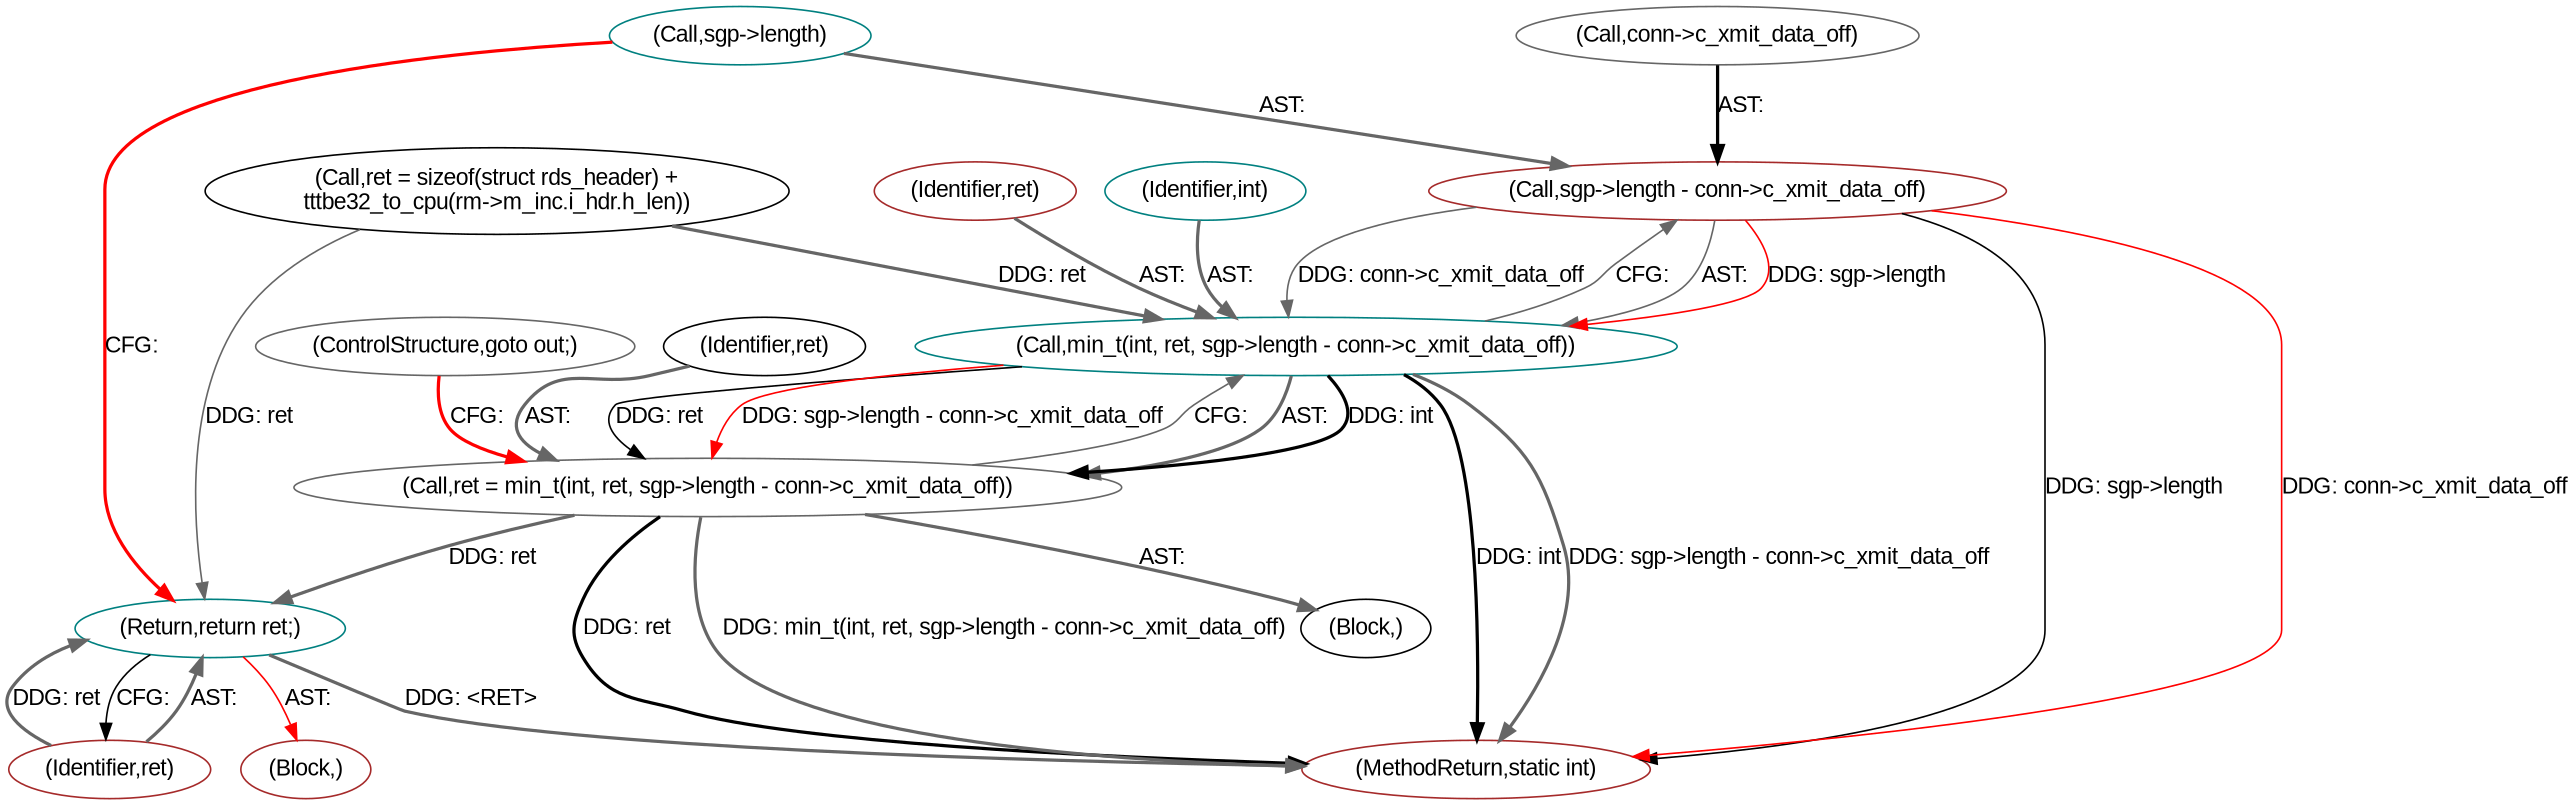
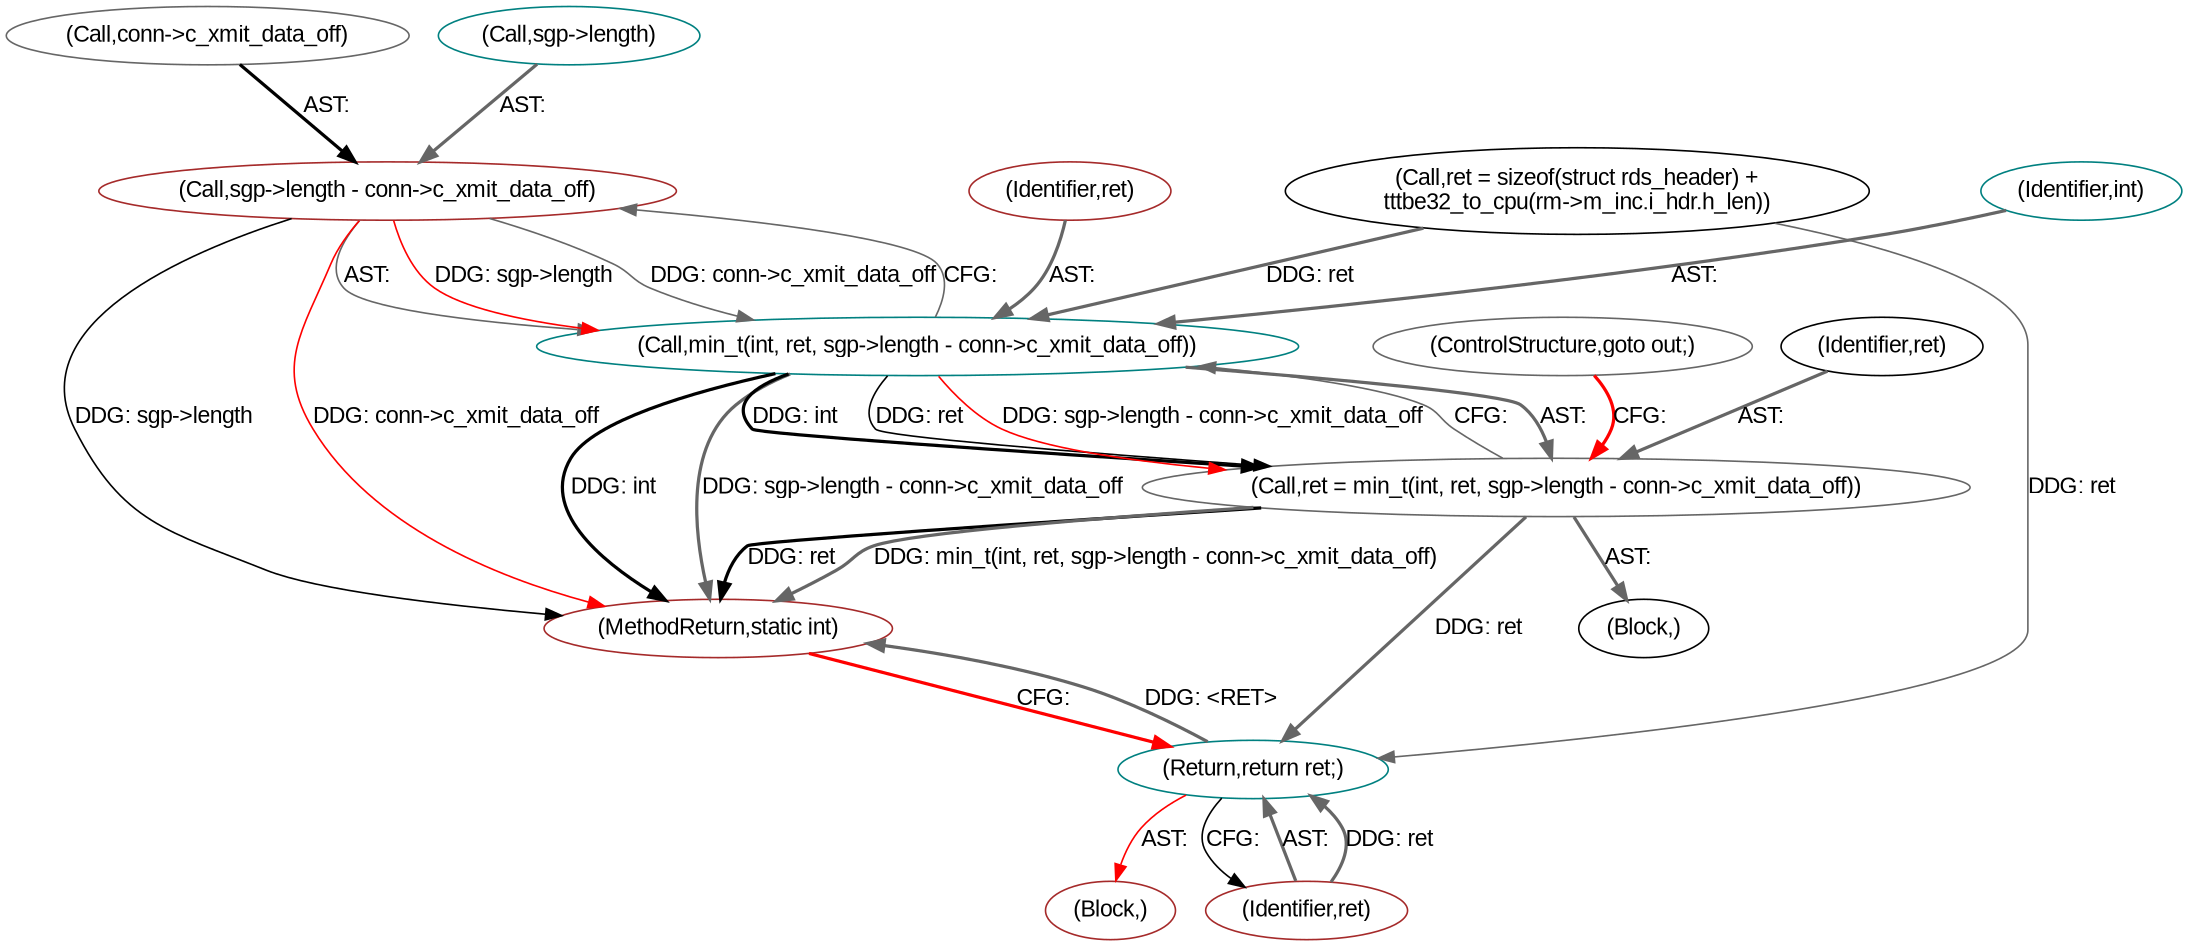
edge "(Call,sgp->length)" -> "(Return,return ret;)": now "(MethodReturn,static int)" -> "(Return,return ret;)"
